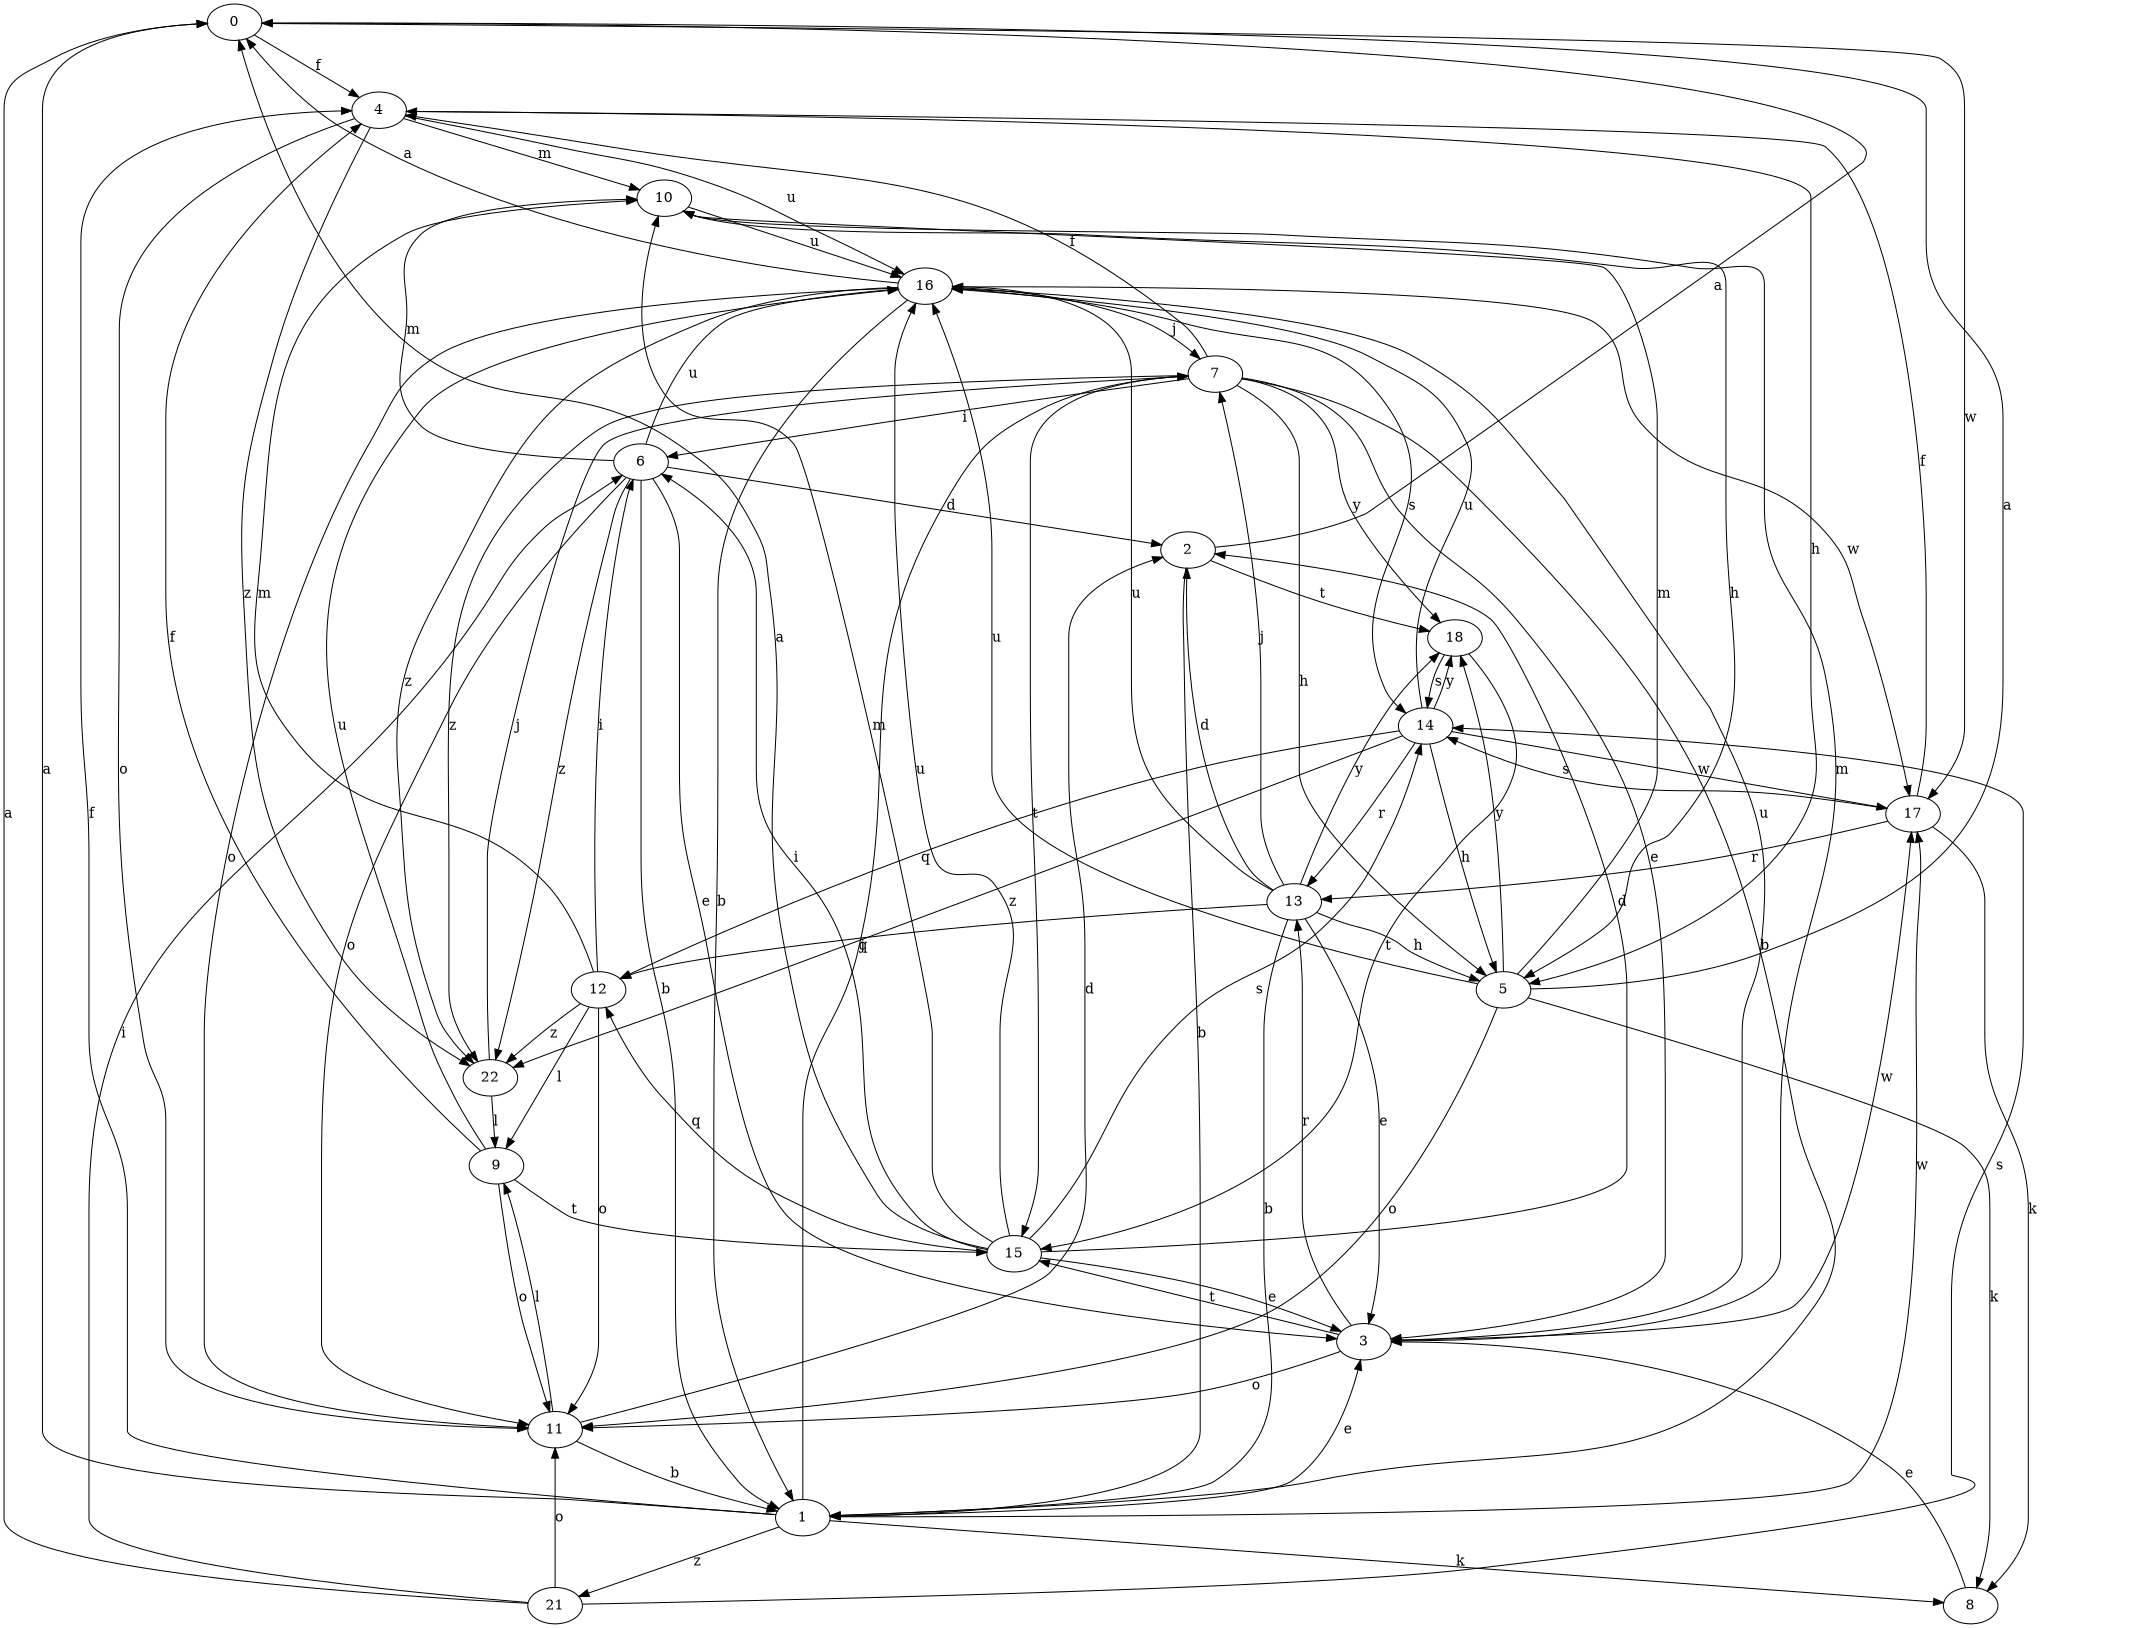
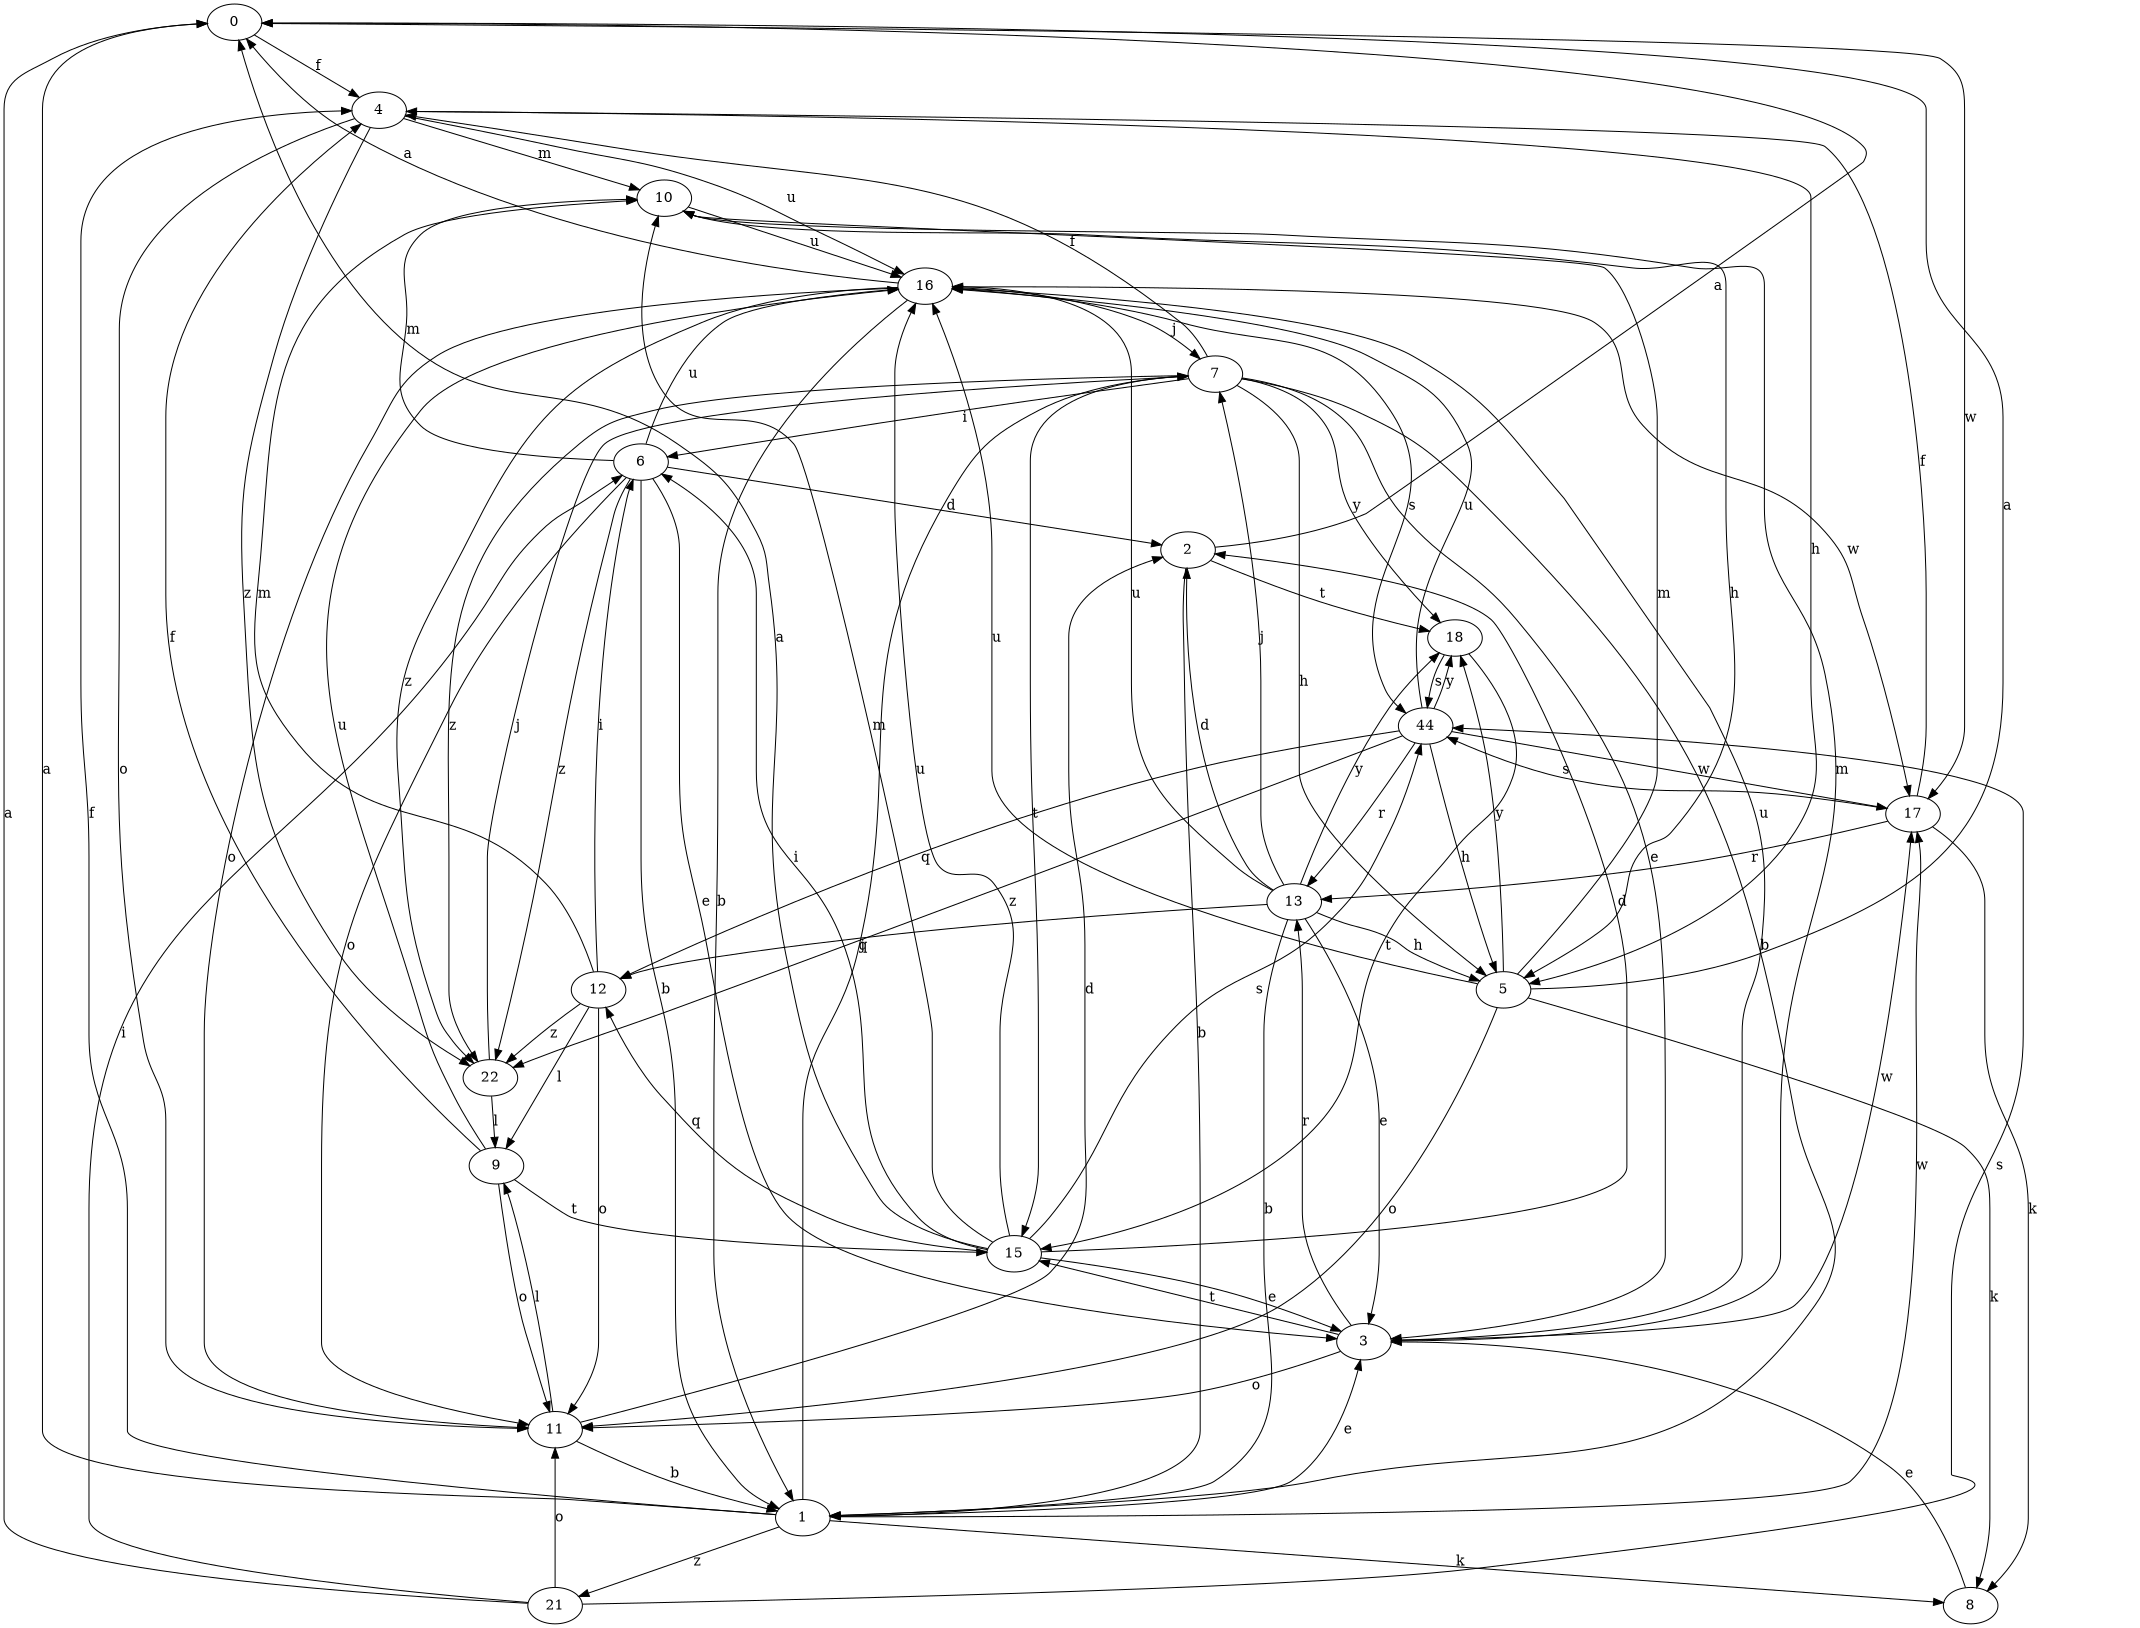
node "14": label "14" -> "44"
